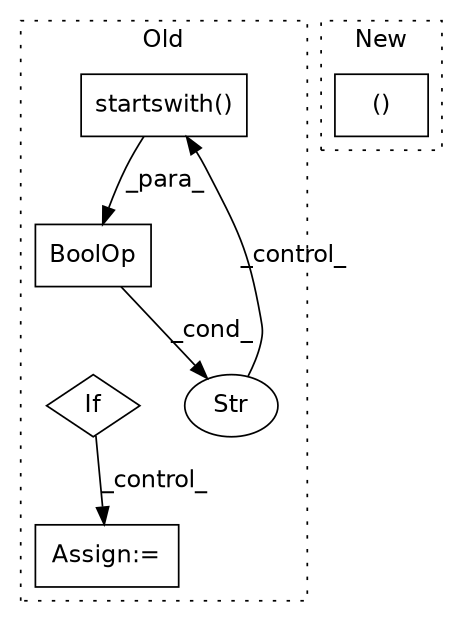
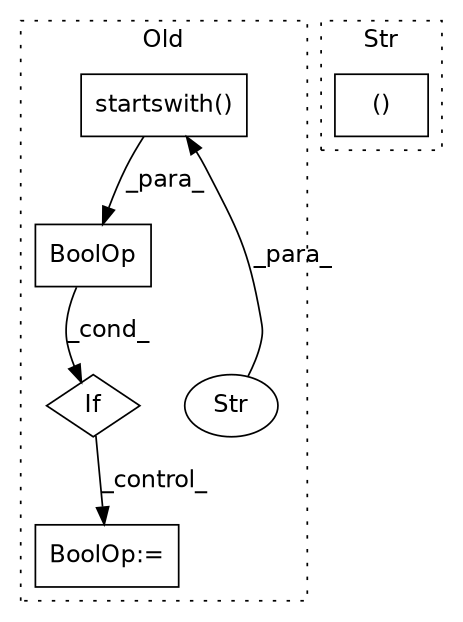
cluster "New": label "New" -> "Str"
edge "Str" -> "startswith()": label "_control_" -> "_para_"
edge "BoolOp" -> "Str": now "BoolOp" -> "If"
node "Assign:=": label "Assign:=" -> "BoolOp:="
